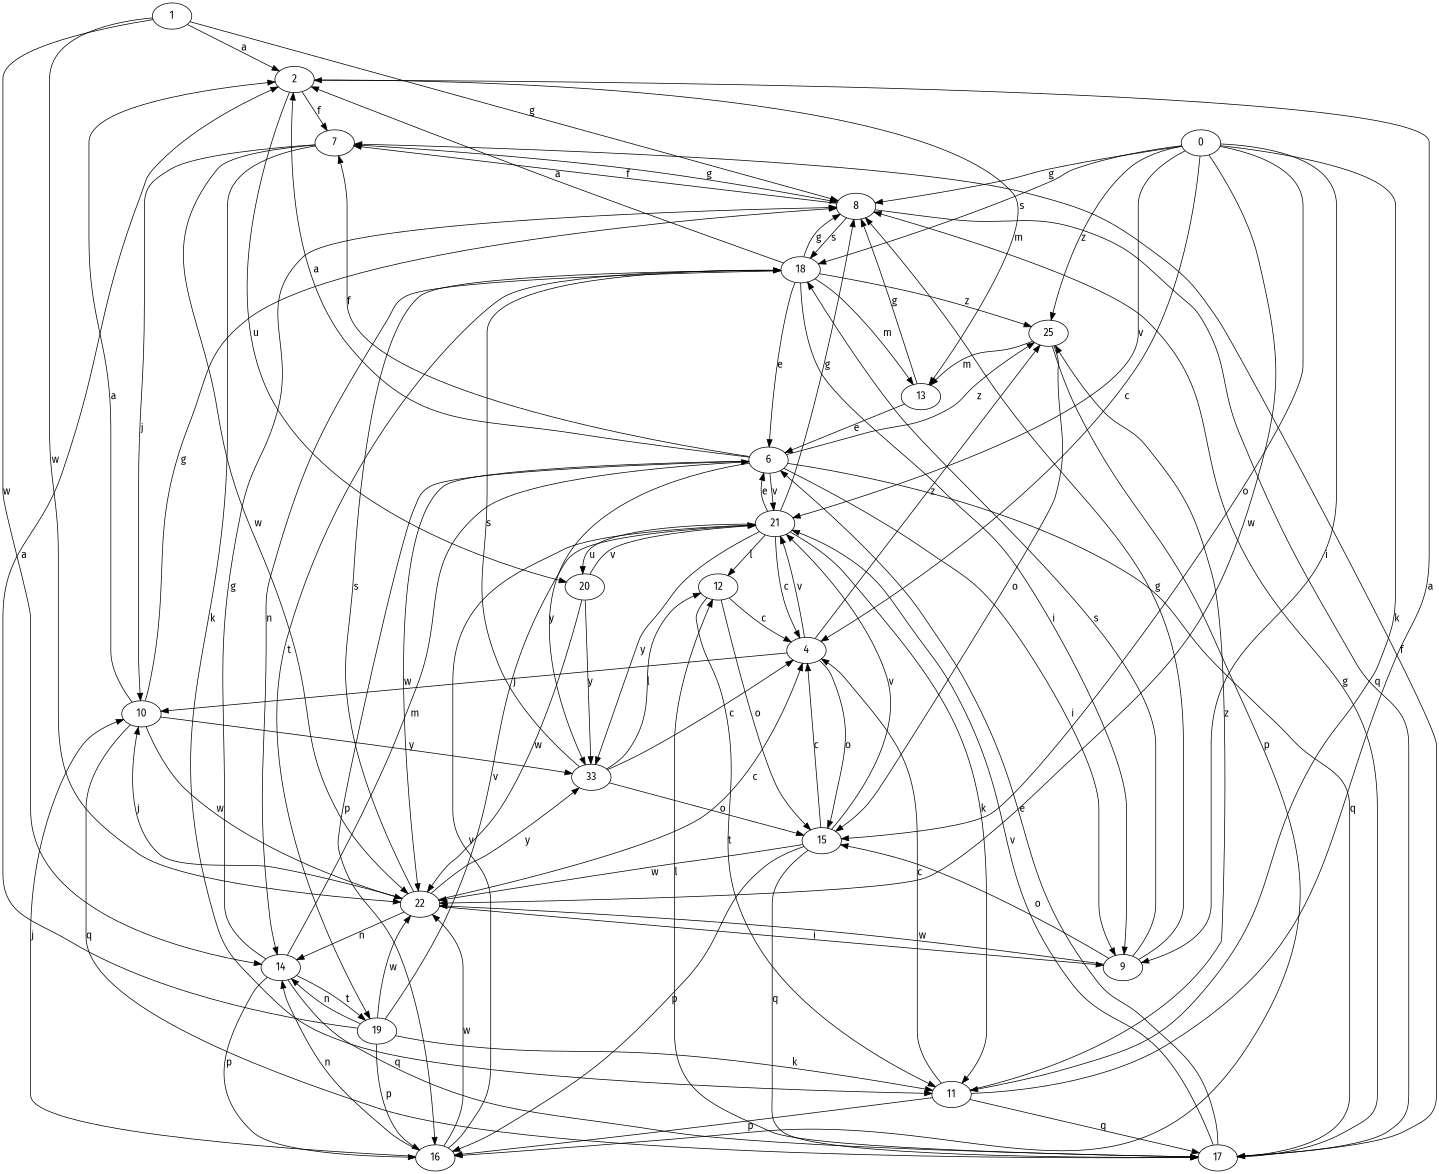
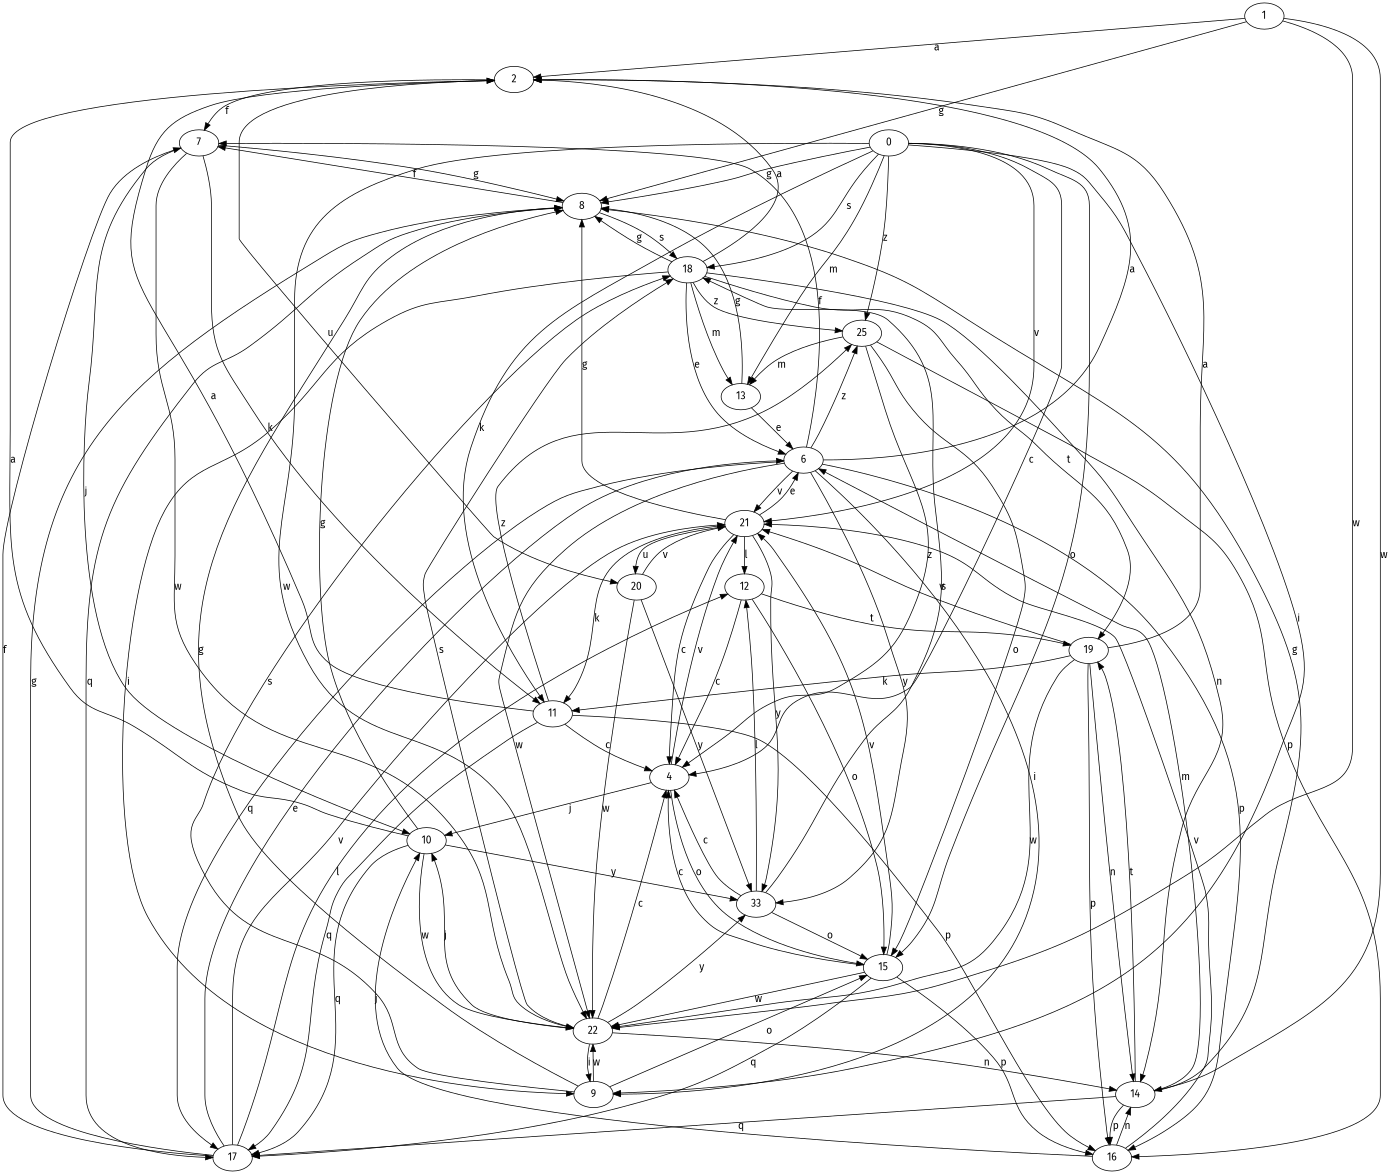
edge "2" -> "13": now "0" -> "13"
edge "4" -> "25": reversed
edge "12" -> "11": now "12" -> "19"
edge "16" -> "22": removed, label "w"
